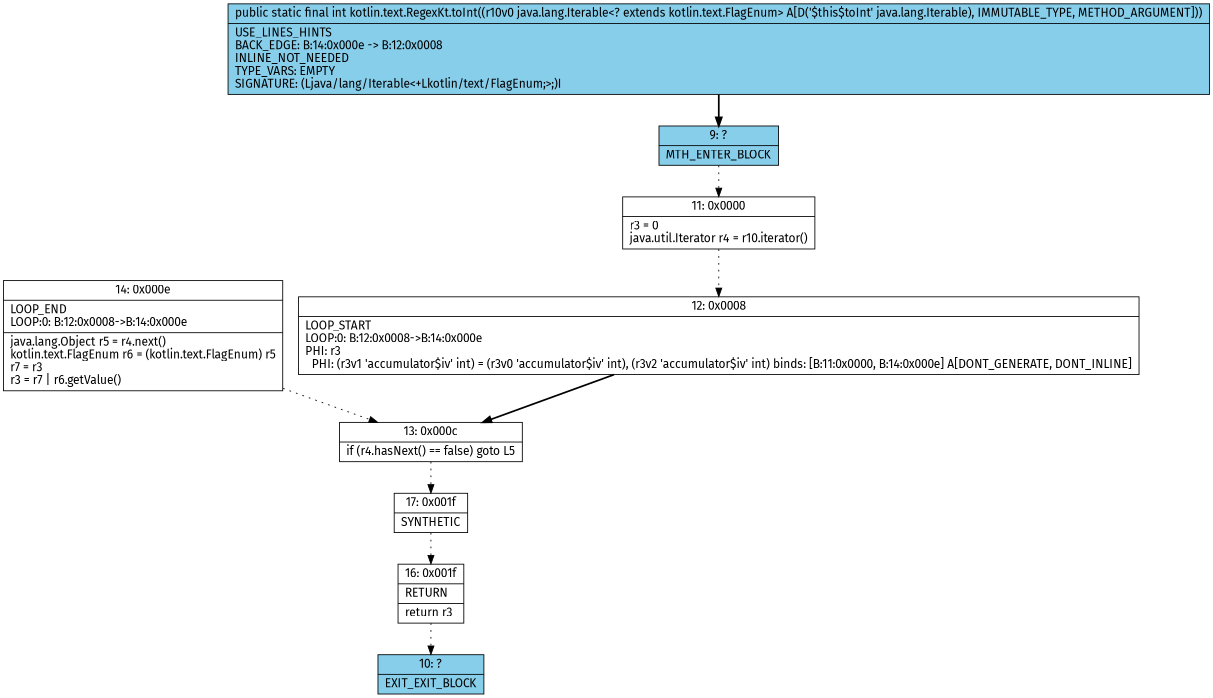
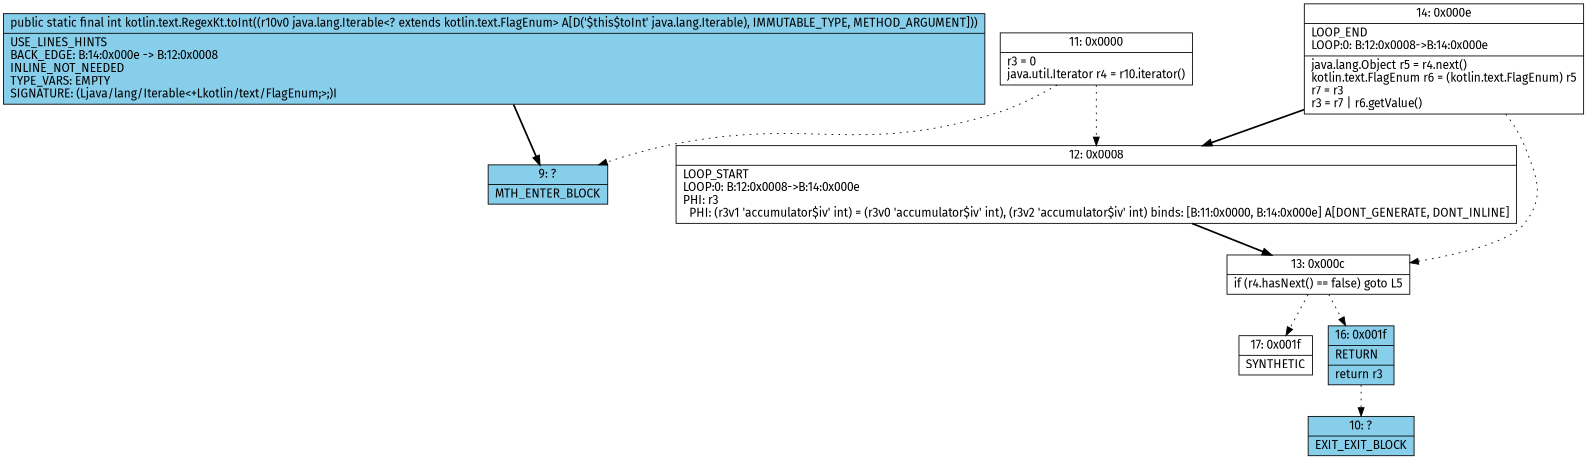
edge "14: 0x000e" -> "12: 0x0008": added
edge "9: ?" -> "11: 0x0000": reversed
edge "17: 0x001f" -> "16: 0x001f": now "13: 0x000c" -> "16: 0x001f"
node "16: 0x001f": fillcolor white -> skyblue
